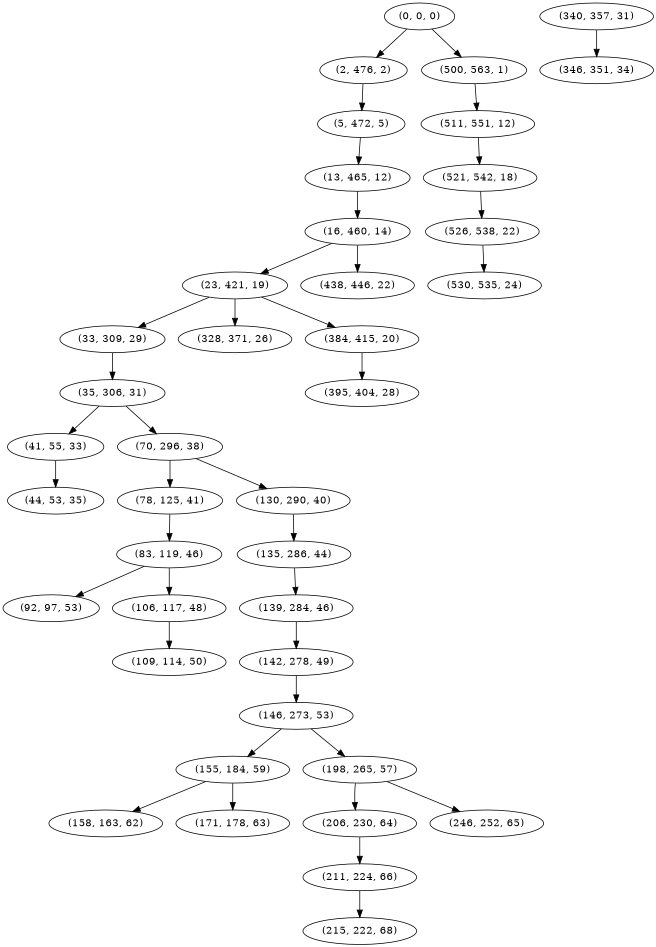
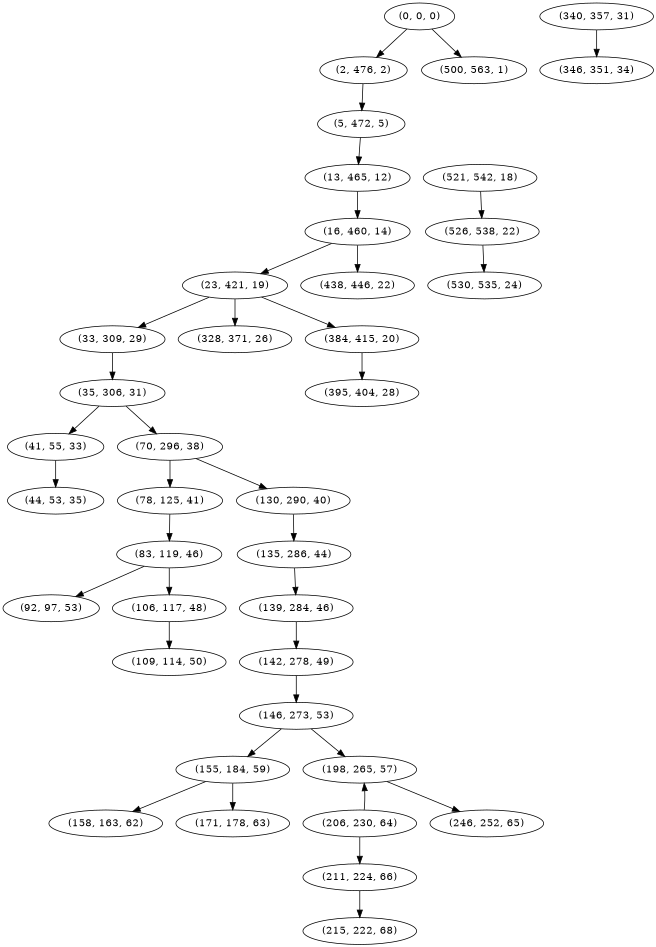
node "(511, 551, 12)": removed
edge "(198, 265, 57)" -> "(206, 230, 64)": reversed
